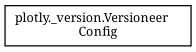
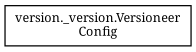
node "plotly._version.Versioneer Config": label "plotly._version.Versioneer Config" -> "version._version.Versioneer Config"
